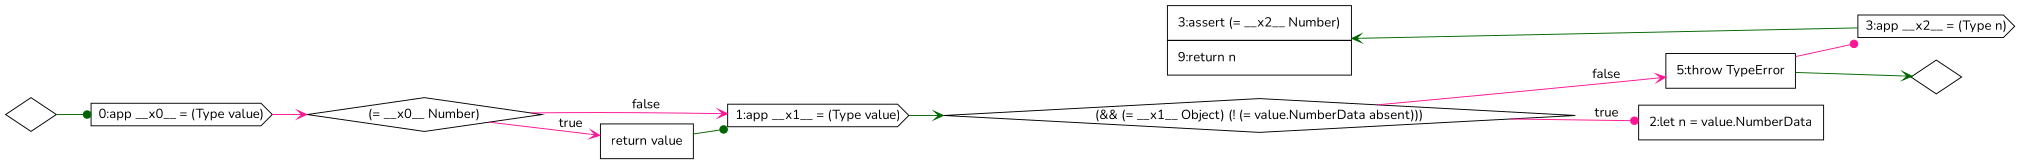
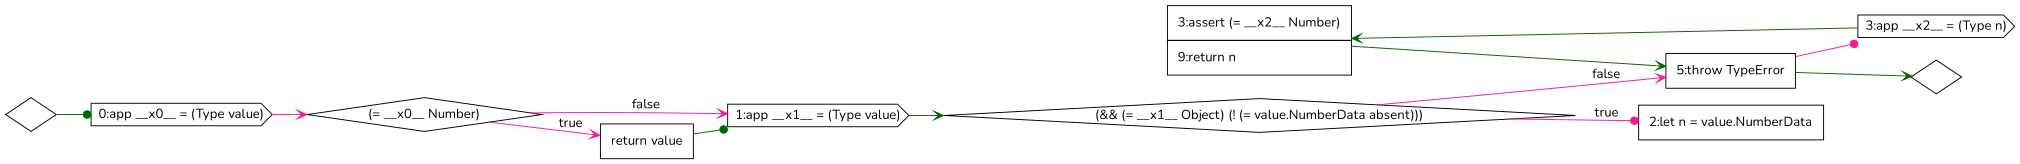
edge "3:assert (= __x2__ Number)" -> "5:throw TypeError": added
